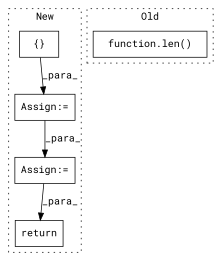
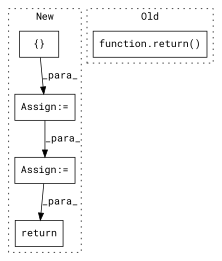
node "function.len()": label "function.len()" -> "function.return()"
